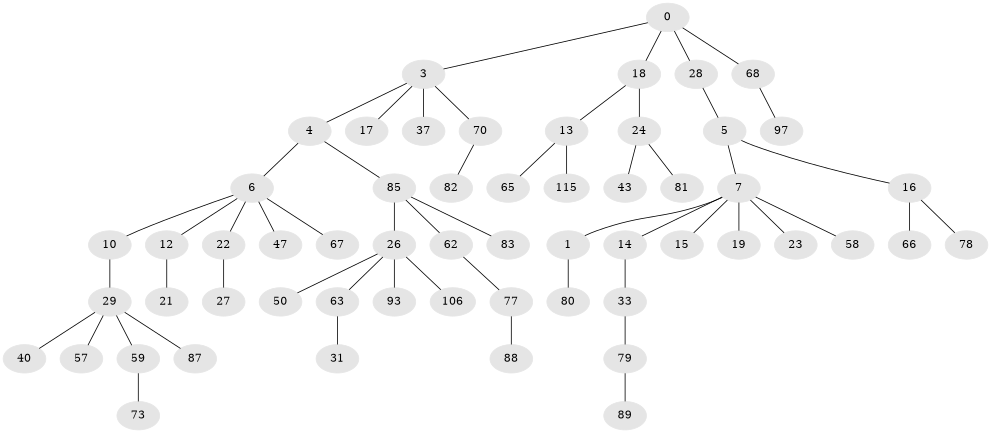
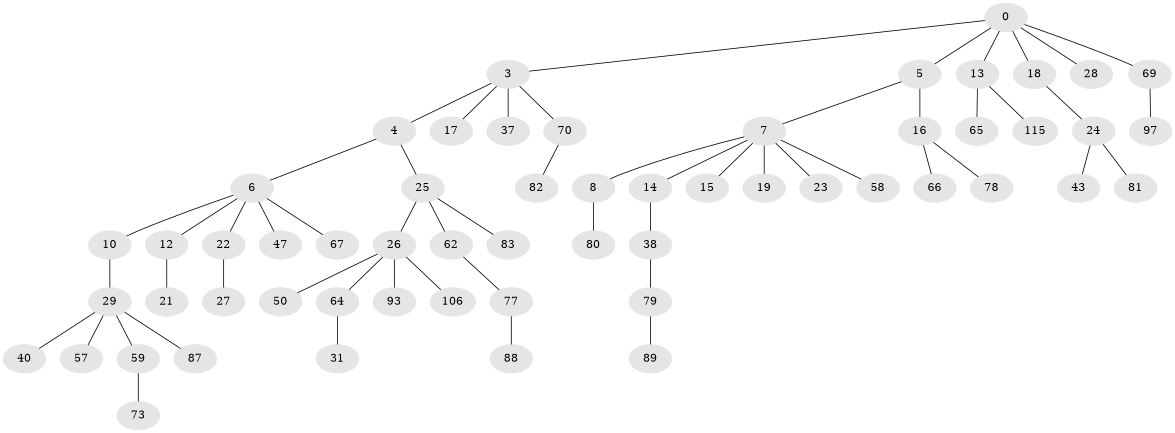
node "68": label "68" -> "69"
edge "18" -- "13": now "0" -- "13"
edge "28" -- "5": now "0" -- "5"
node "85": label "85" -> "25"
node "1": label "1" -> "8"
node "63": label "63" -> "64"
node "33": label "33" -> "38"
